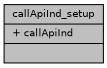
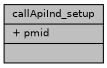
node "callApiInd_setup": text "+ callApiInd" -> "+ pmid"
